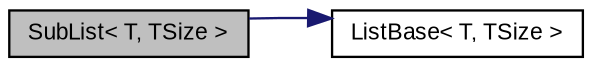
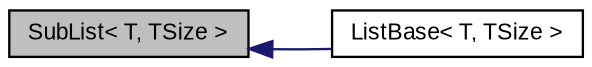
edge "SubList< T, TSize >" -> "ListBase< T, TSize >": reversed
